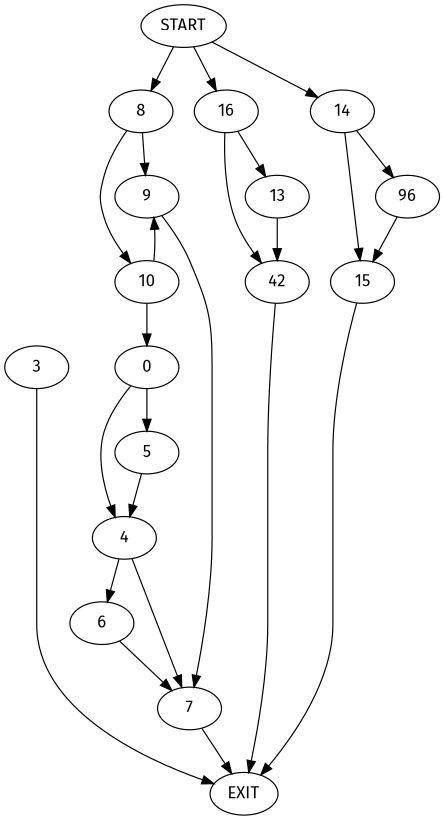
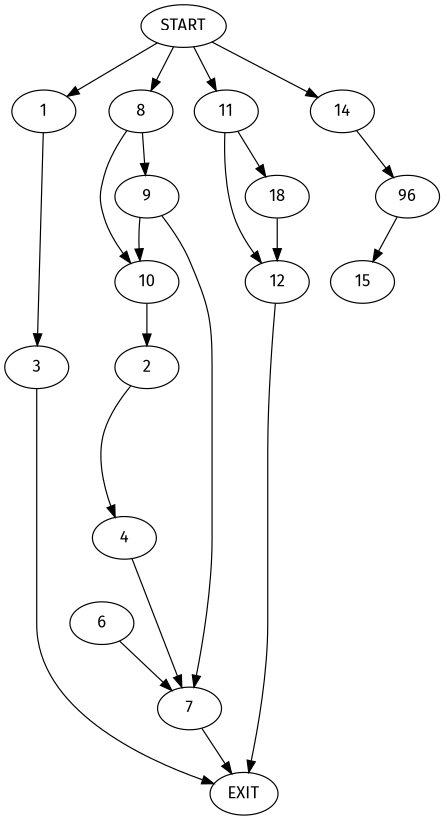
node "1": added
node "16": label "16" -> "11"
edge "14" -> "15": removed
node "13": label "13" -> "18"
edge "10" -> "9": reversed
node "42": label "42" -> "12"
node "0": label "0" -> "2"
node "5": removed
edge "15" -> "EXIT": removed
edge "4" -> "6": removed
